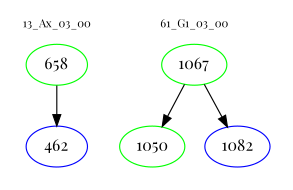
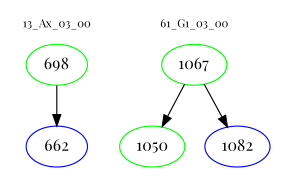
node "658": label "658" -> "698"
node "462": label "462" -> "662"
